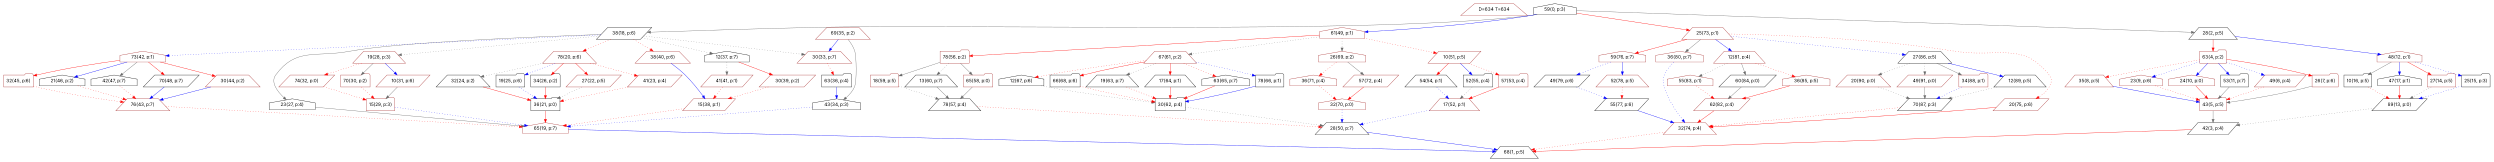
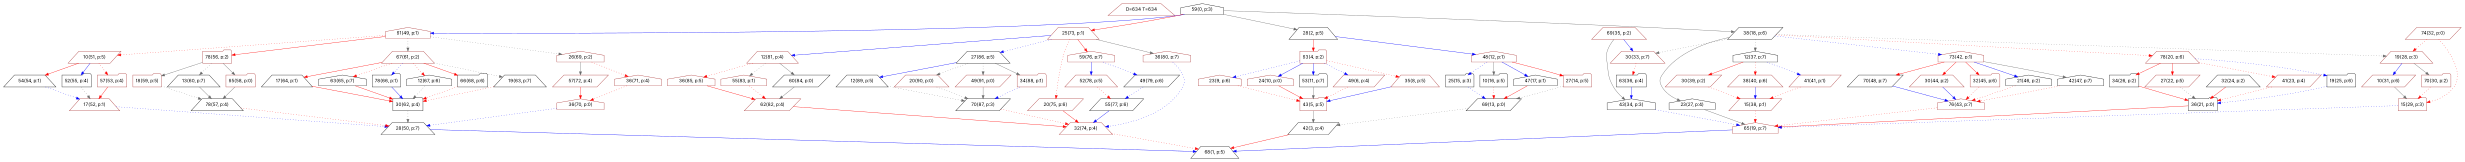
edge "38(18, p:6)" -> "38(40, p:6)": now "12(37, p:7)" -> "38(40, p:6)"
edge "12(37, p:7)" -> "41(41, p:1)": color gray40 -> blue
edge "19(28, p:3)" -> "74(32, p:0)": reversed
edge "78(20, p:6)" -> "32(24, p:2)": removed
node "26(7, p:6)": removed
node "76(43, p:7)": shape trapezium -> house
node "32(70, p:0)": label "32(70, p:0)" -> "36(70, p:0)"
